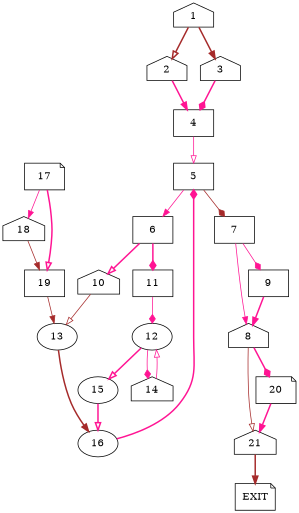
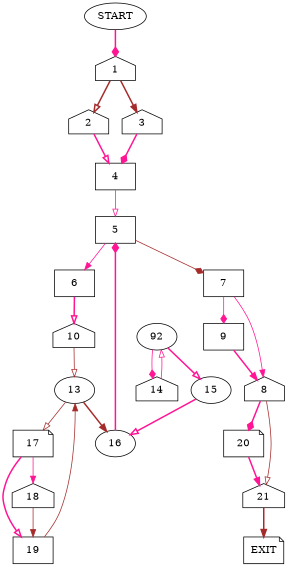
node "START": added
edge "2" -> "4": arrowhead normal -> onormal
node "11": removed
node "12": label "12" -> "92"
edge "13" -> "17": added
